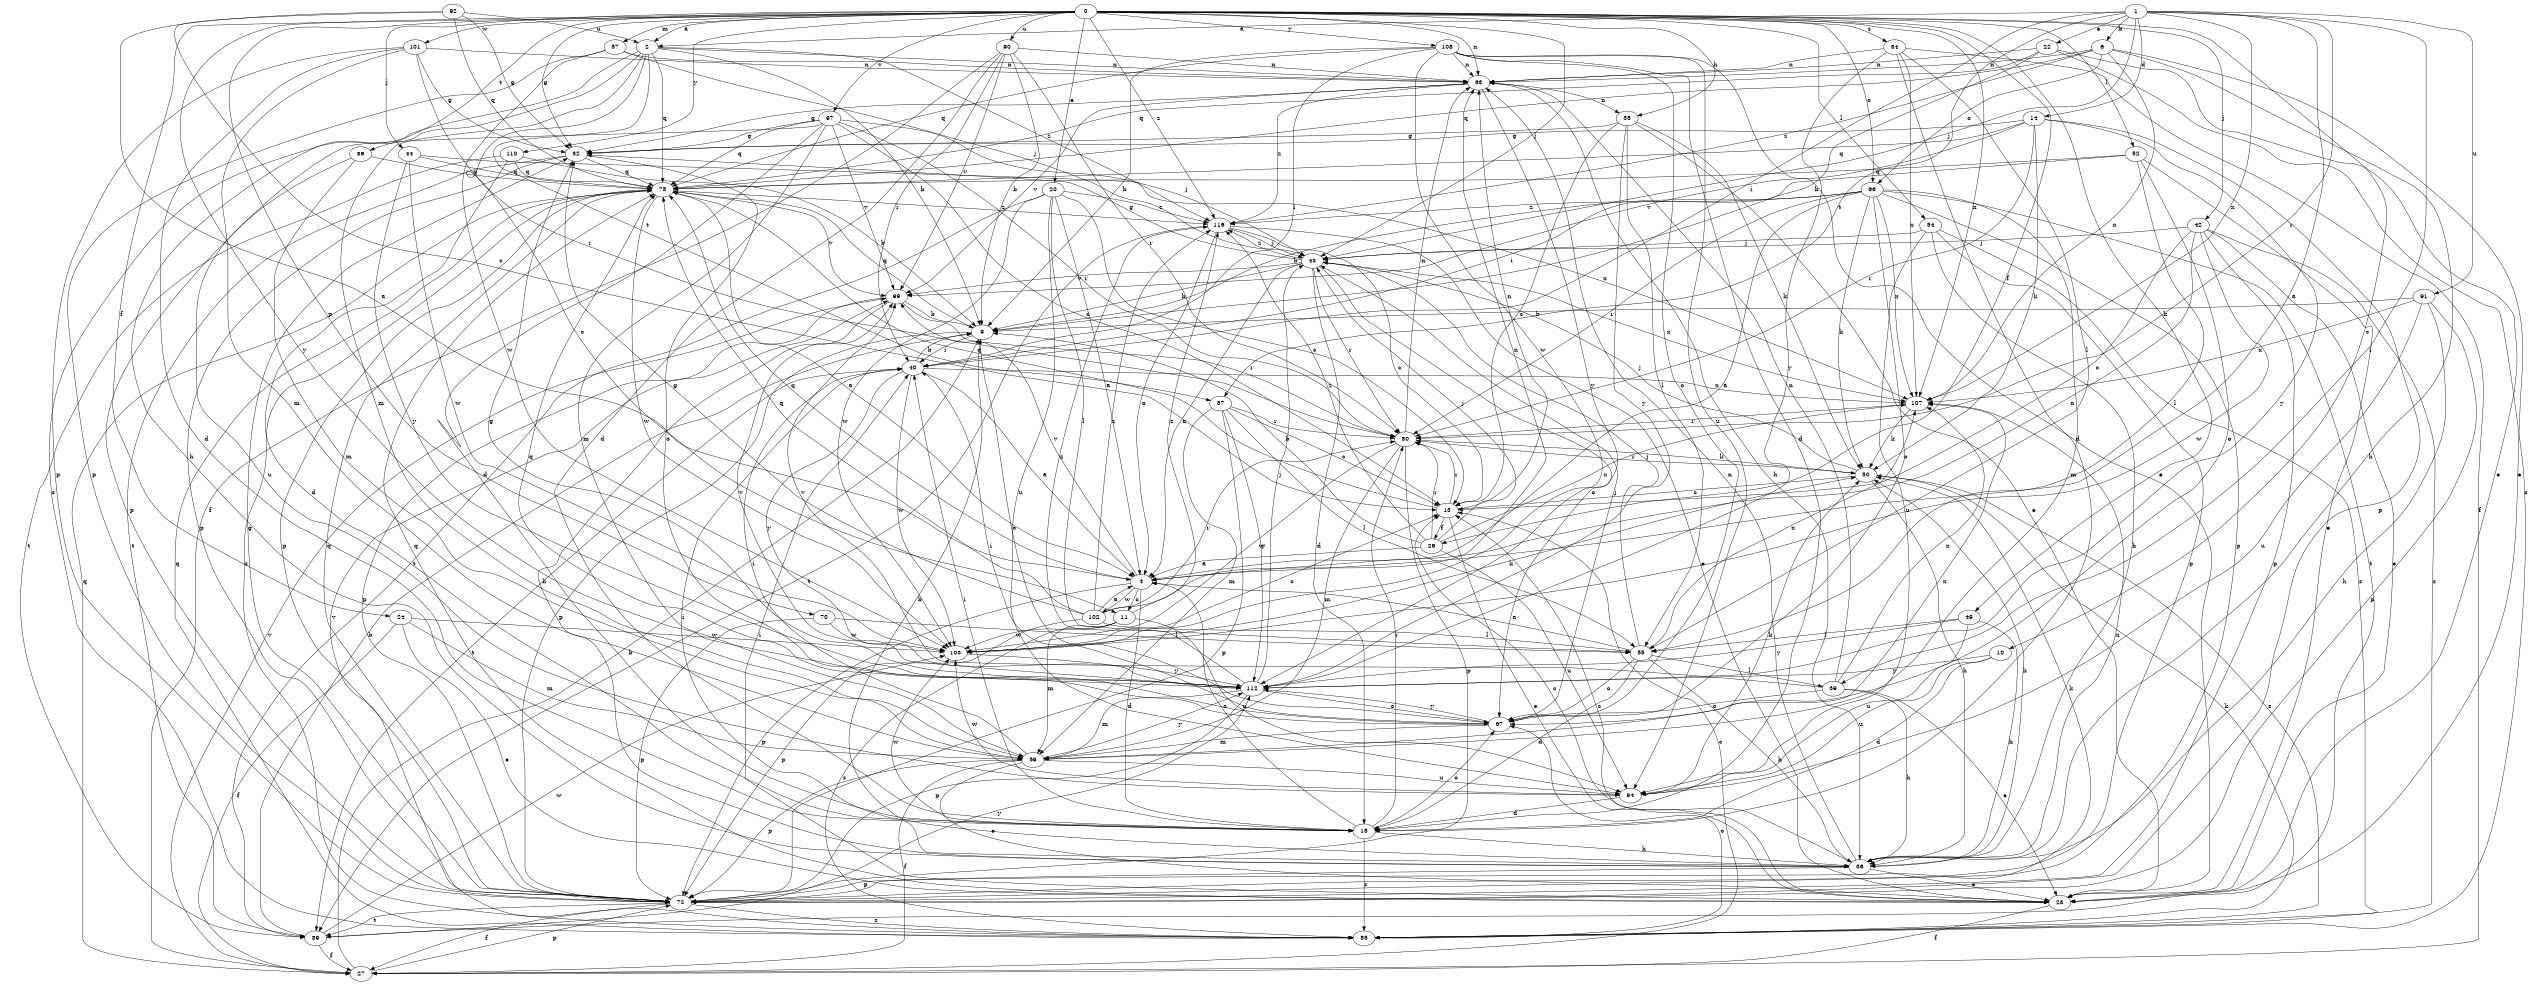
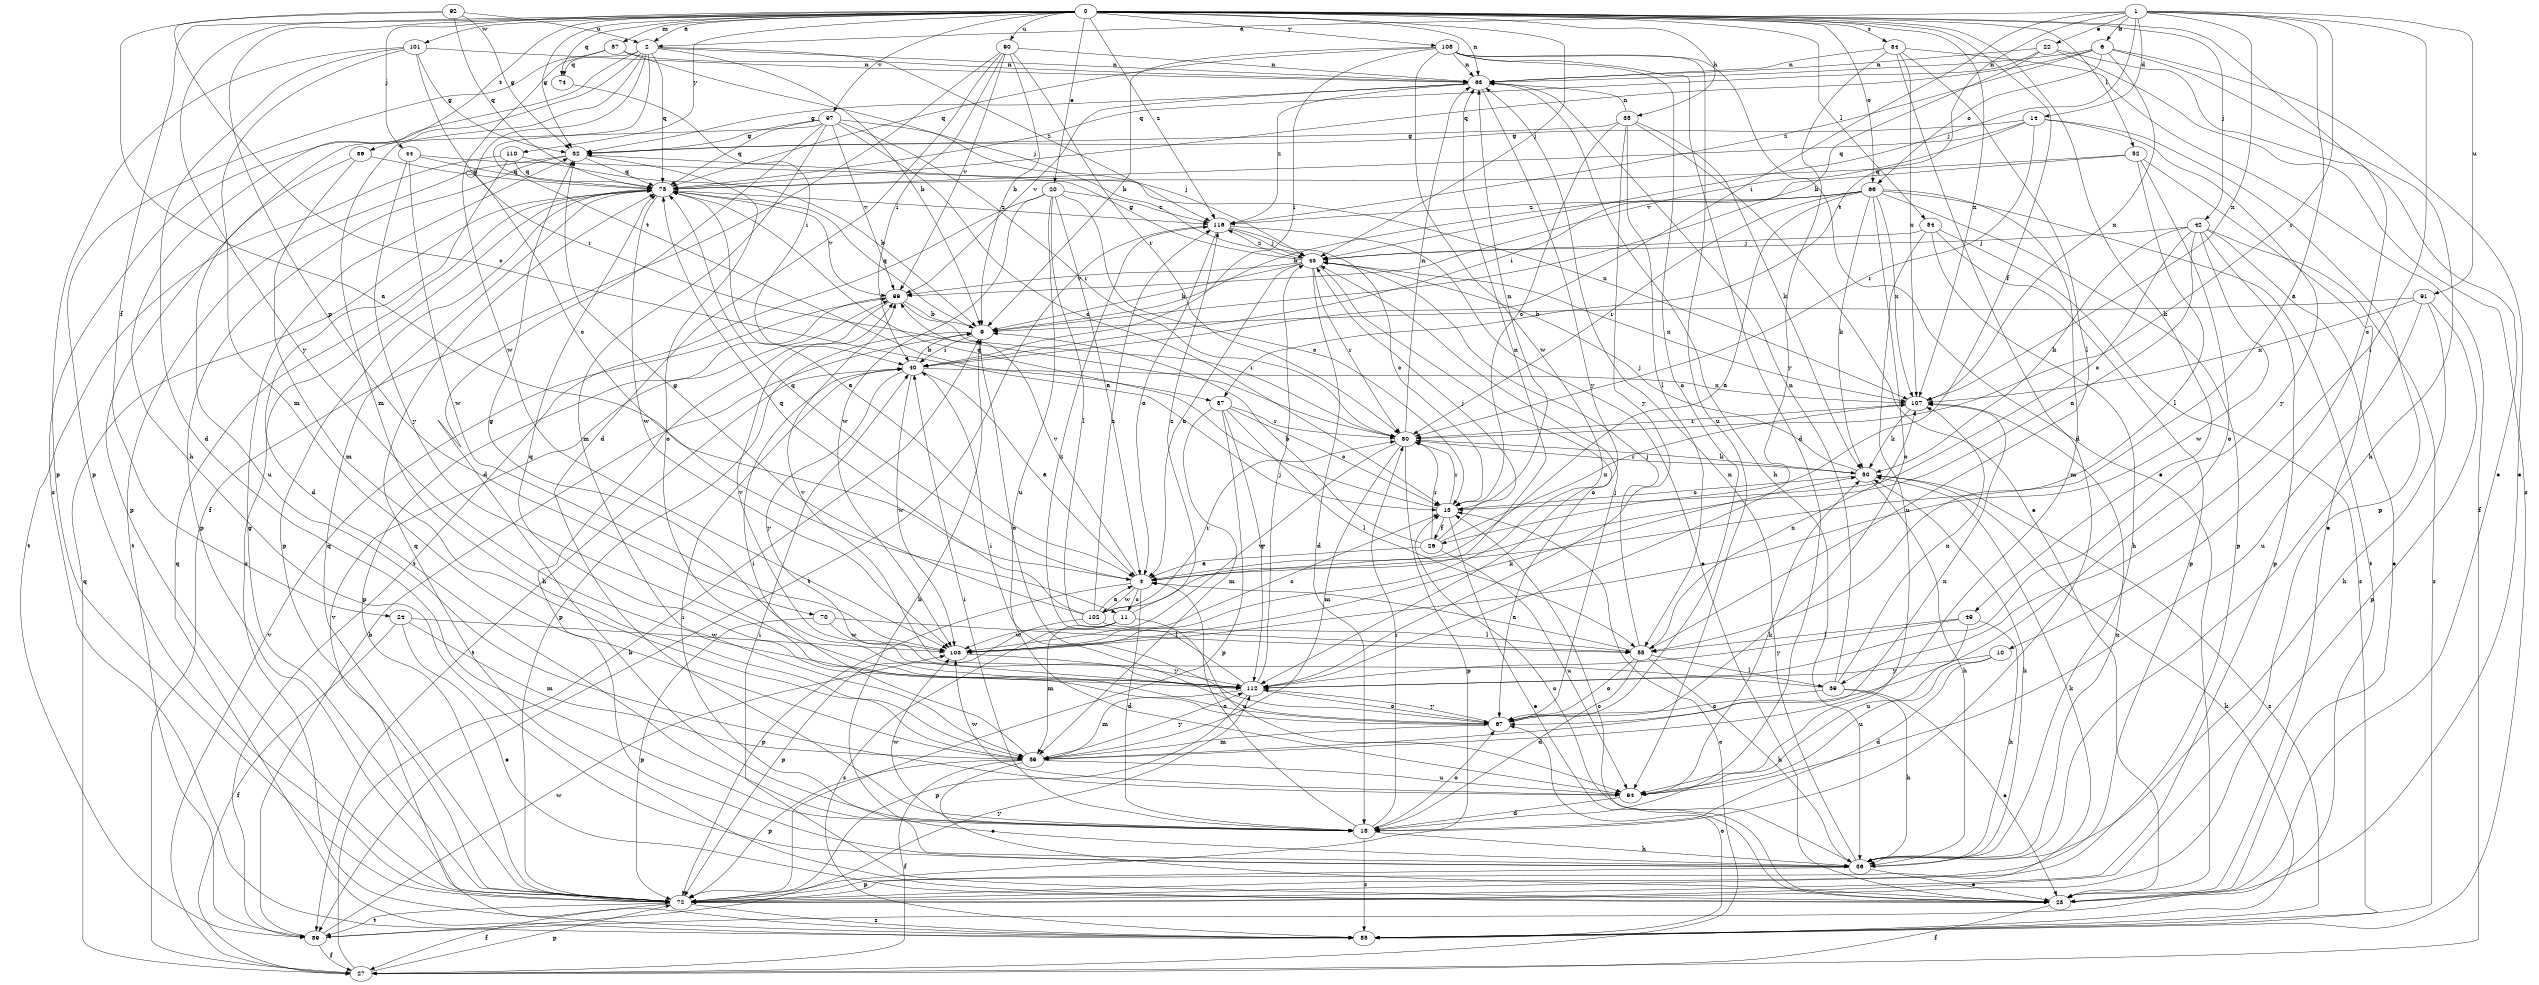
node "74": added
edge "63" -> "35": reversed
edge "14" -> "50": now "42" -> "50"
edge "26" -> "116": removed, label "z"
